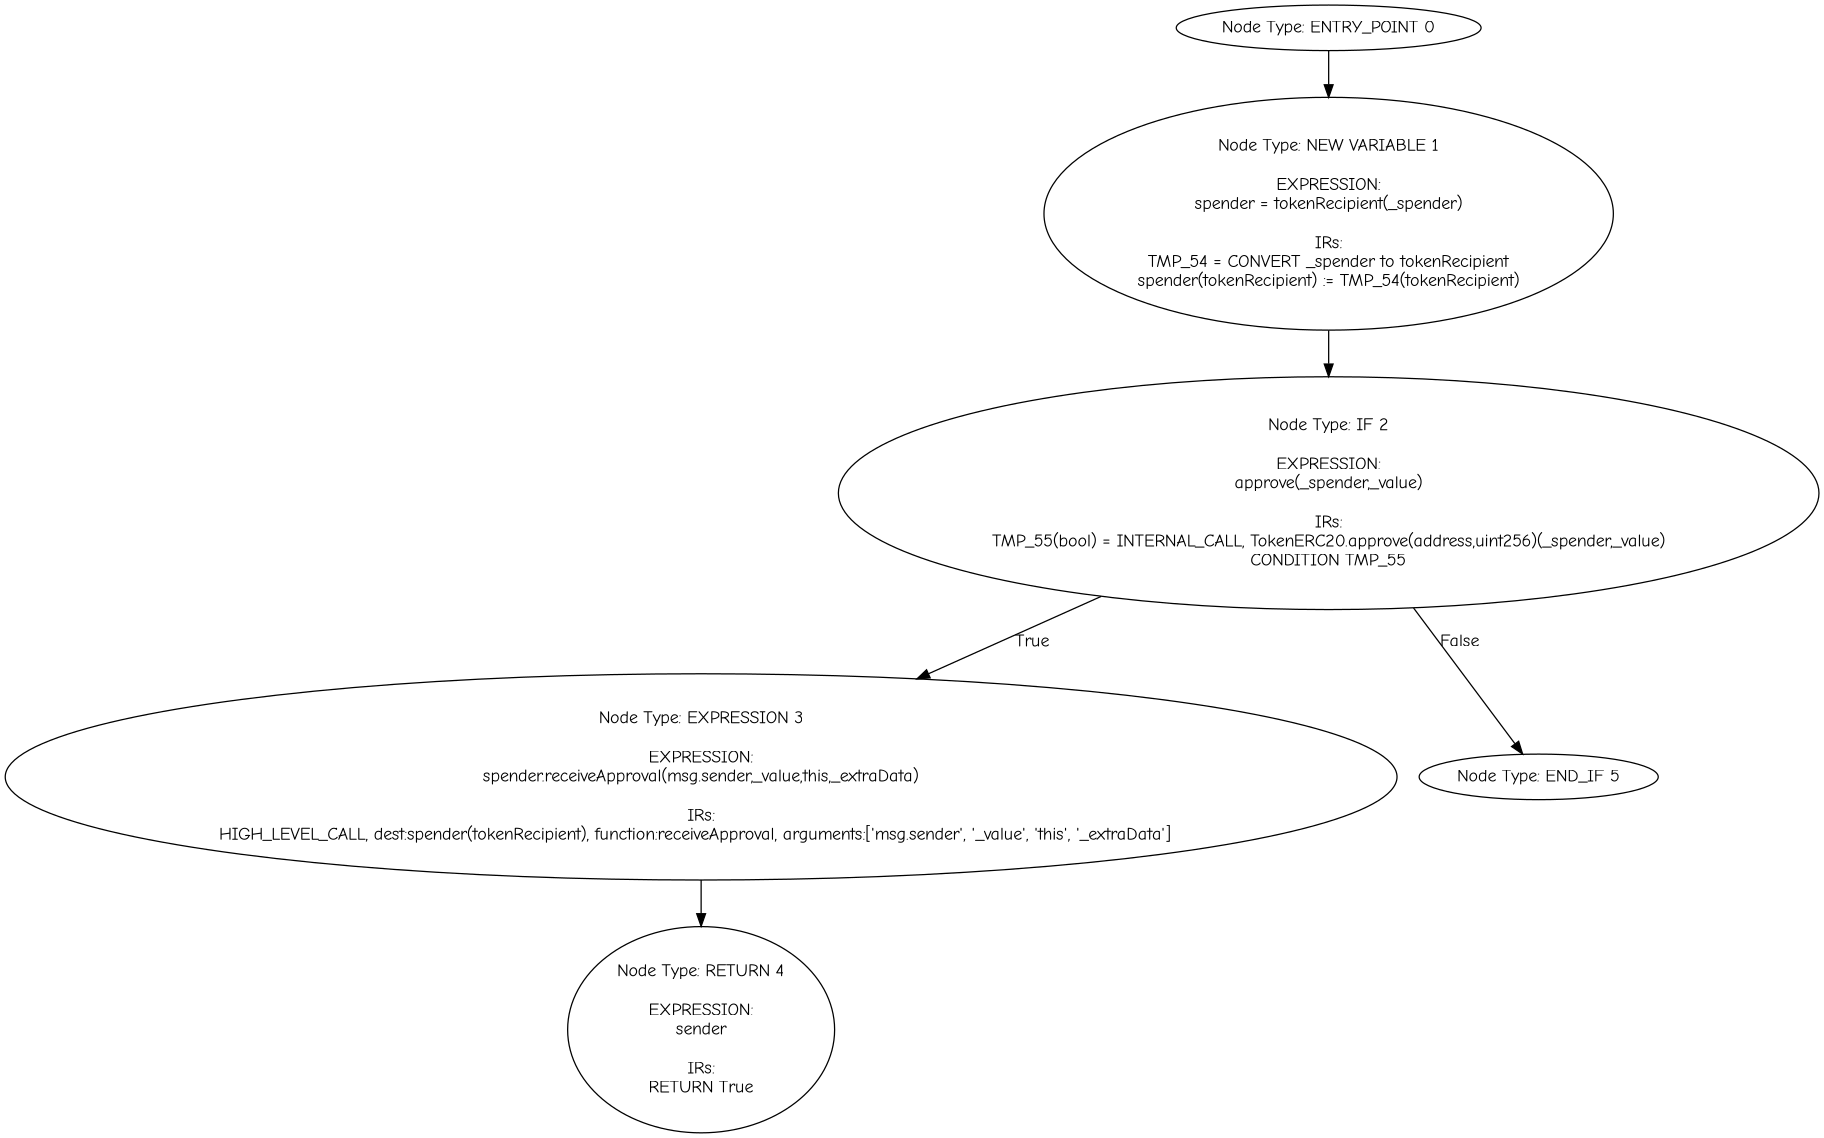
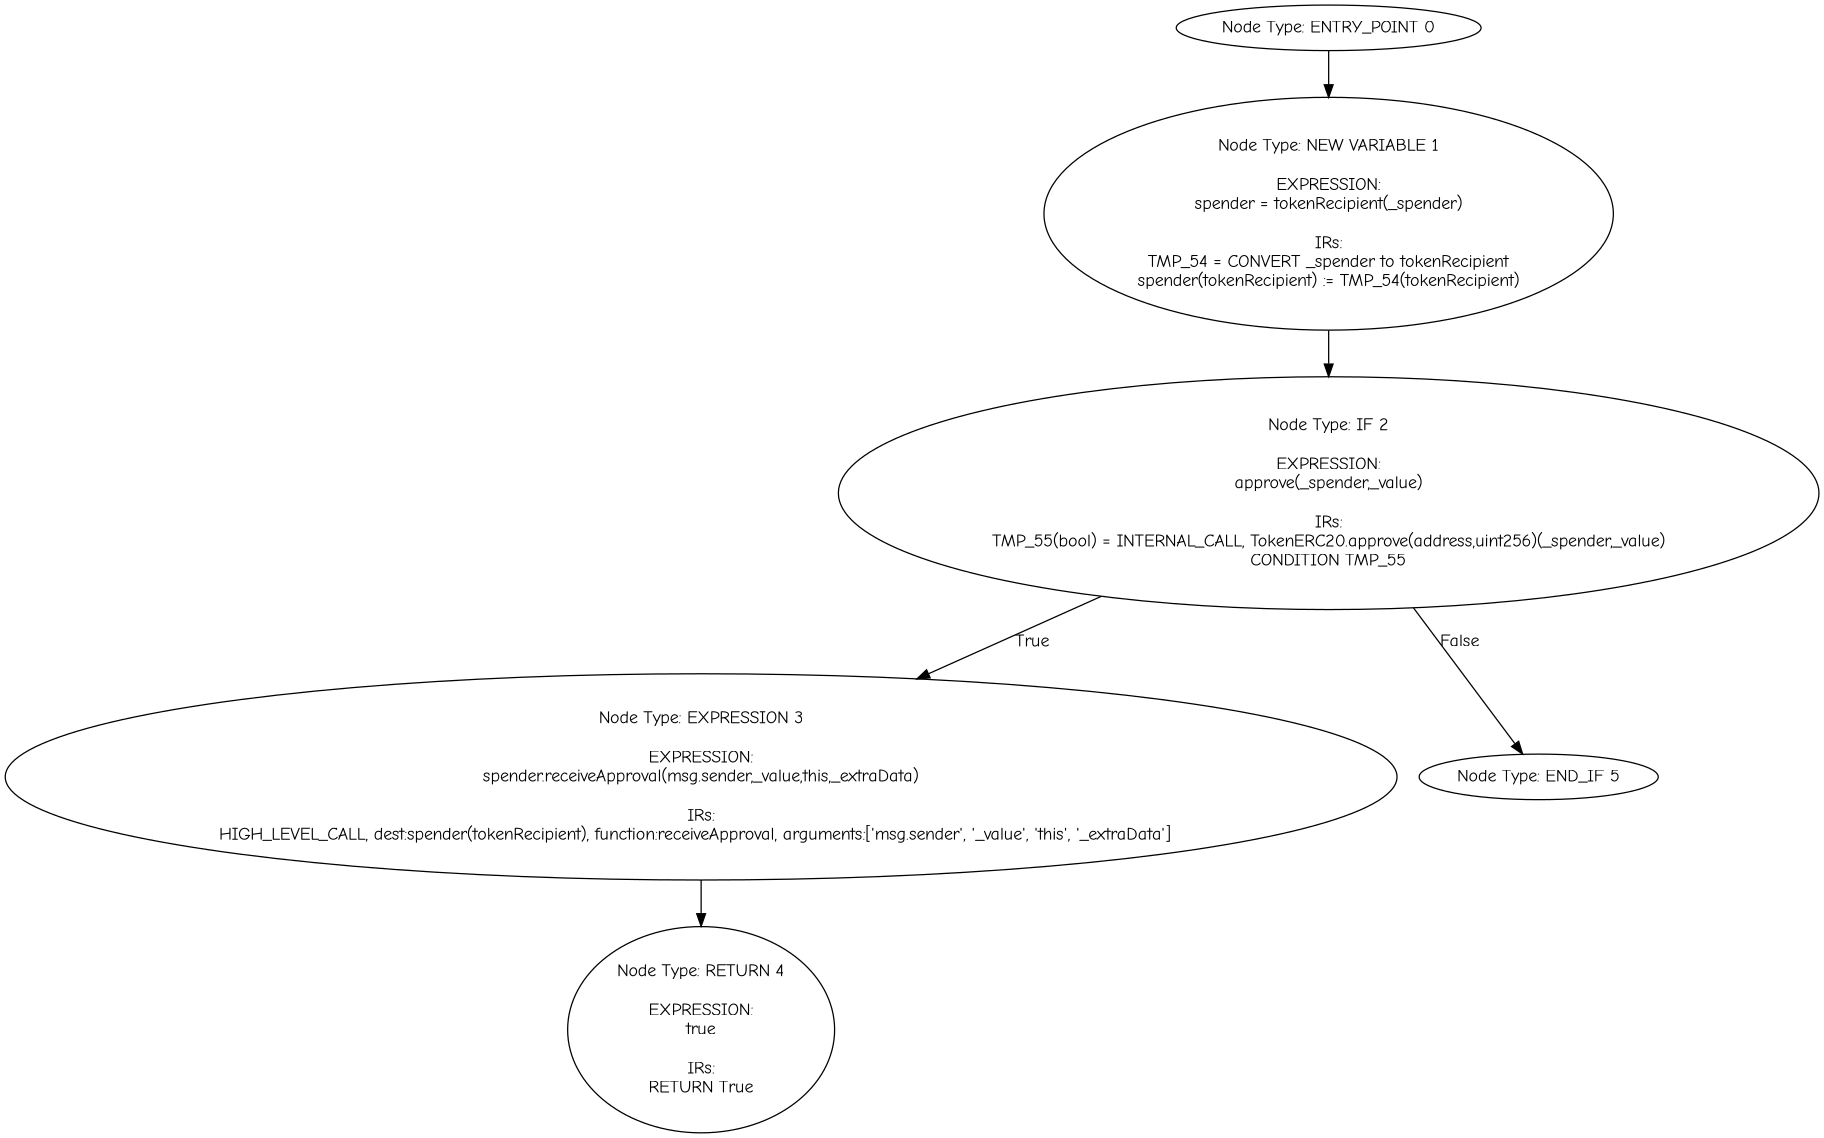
node "Node Type: RETURN 4 EXPRESSION: sender IRs: RETURN True": label "Node Type: RETURN 4 EXPRESSION: sender IRs: RETURN True" -> "Node Type: RETURN 4 EXPRESSION: true IRs: RETURN True"
